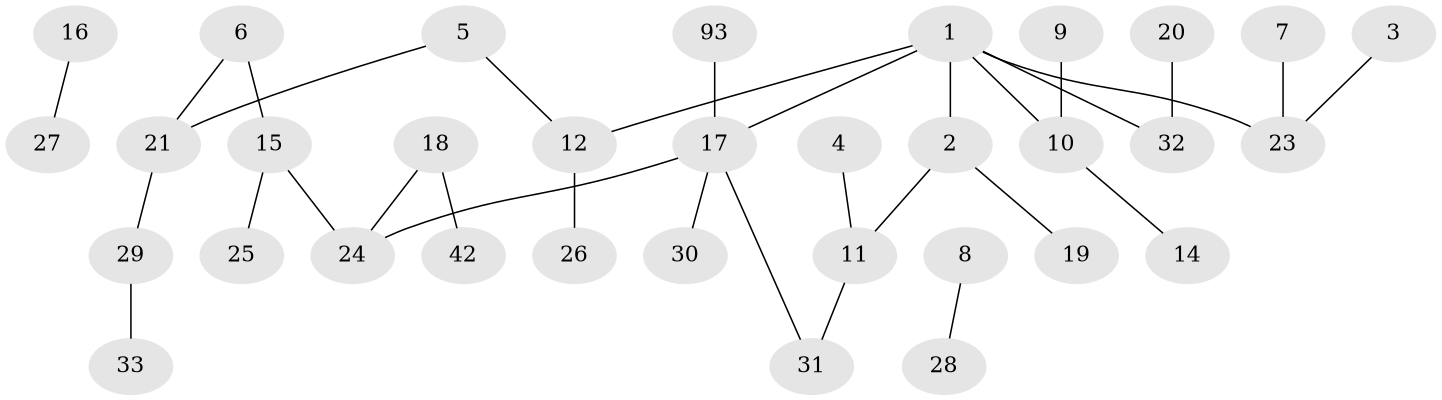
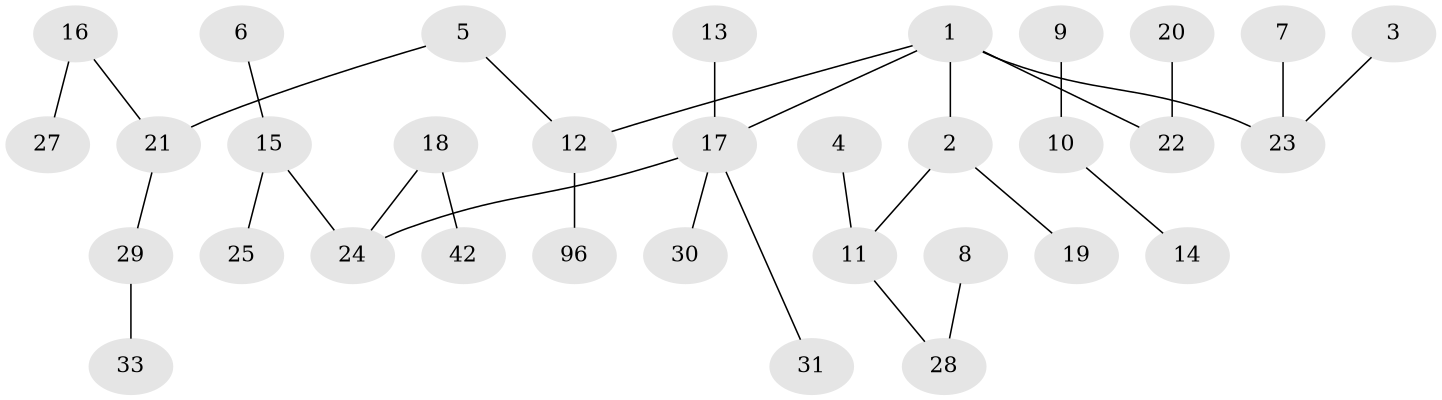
node "93": label "93" -> "13"
edge "6" -- "21": now "16" -- "21"
edge "1" -- "10": removed
node "32": label "32" -> "22"
node "26": label "26" -> "96"
edge "11" -- "31": now "11" -- "28"
